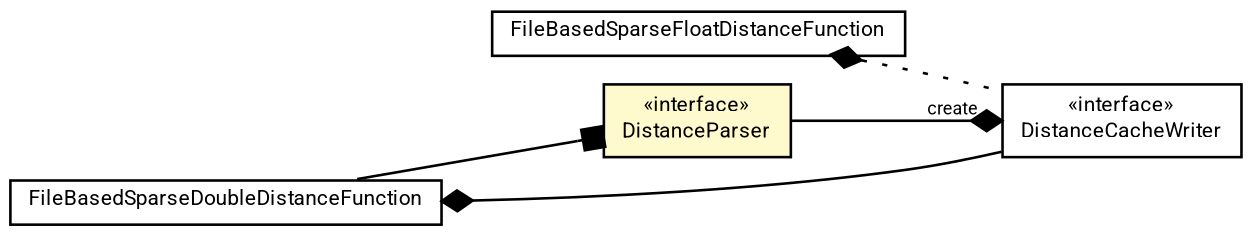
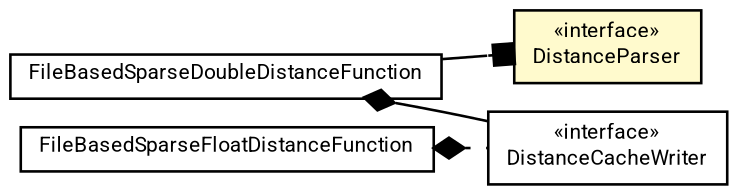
edge "DistanceParser" -> "DistanceCacheWriter": removed, label "create"
